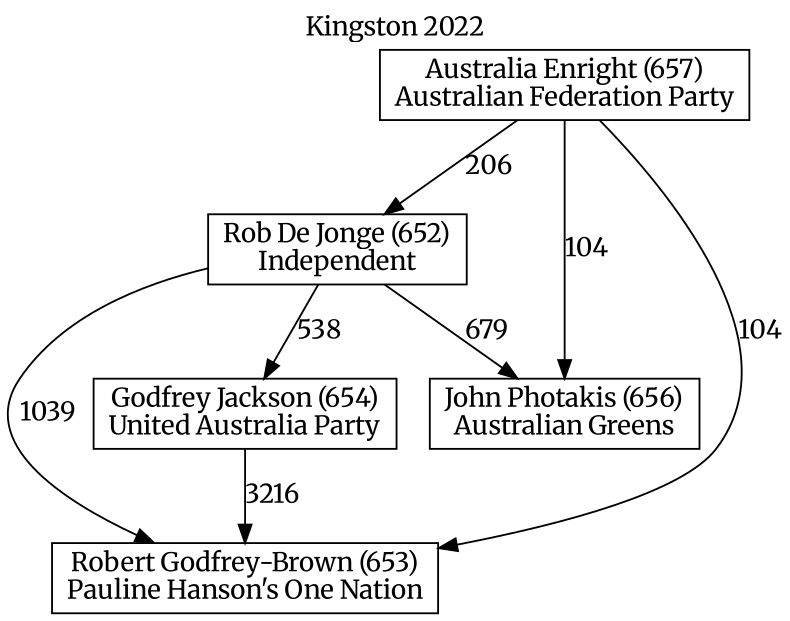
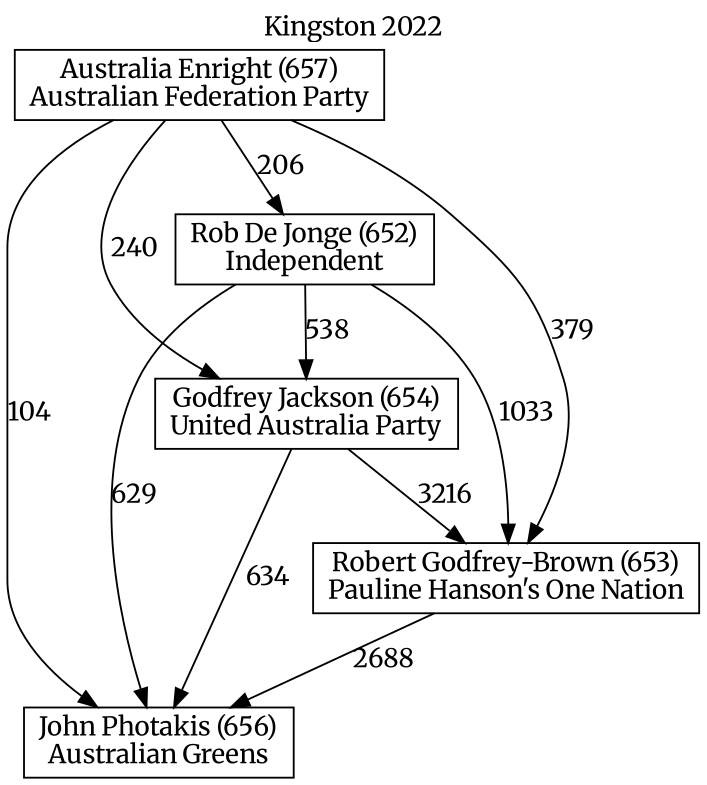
edge "Australia Enright (657) Australian Federation Party" -> "Godfrey Jackson (654) United Australia Party": added, label "240"
edge "Rob De Jonge (652) Independent" -> "John Photakis (656) Australian Greens": label "679" -> "629"
edge "Australia Enright (657) Australian Federation Party" -> "Robert Godfrey-Brown (653) Pauline Hanson's One Nation": label "104" -> "379"
edge "Rob De Jonge (652) Independent" -> "Robert Godfrey-Brown (653) Pauline Hanson's One Nation": label "1039" -> "1033"
edge "Godfrey Jackson (654) United Australia Party" -> "John Photakis (656) Australian Greens": added, label "634"
edge "Robert Godfrey-Brown (653) Pauline Hanson's One Nation" -> "John Photakis (656) Australian Greens": added, label "2688"
